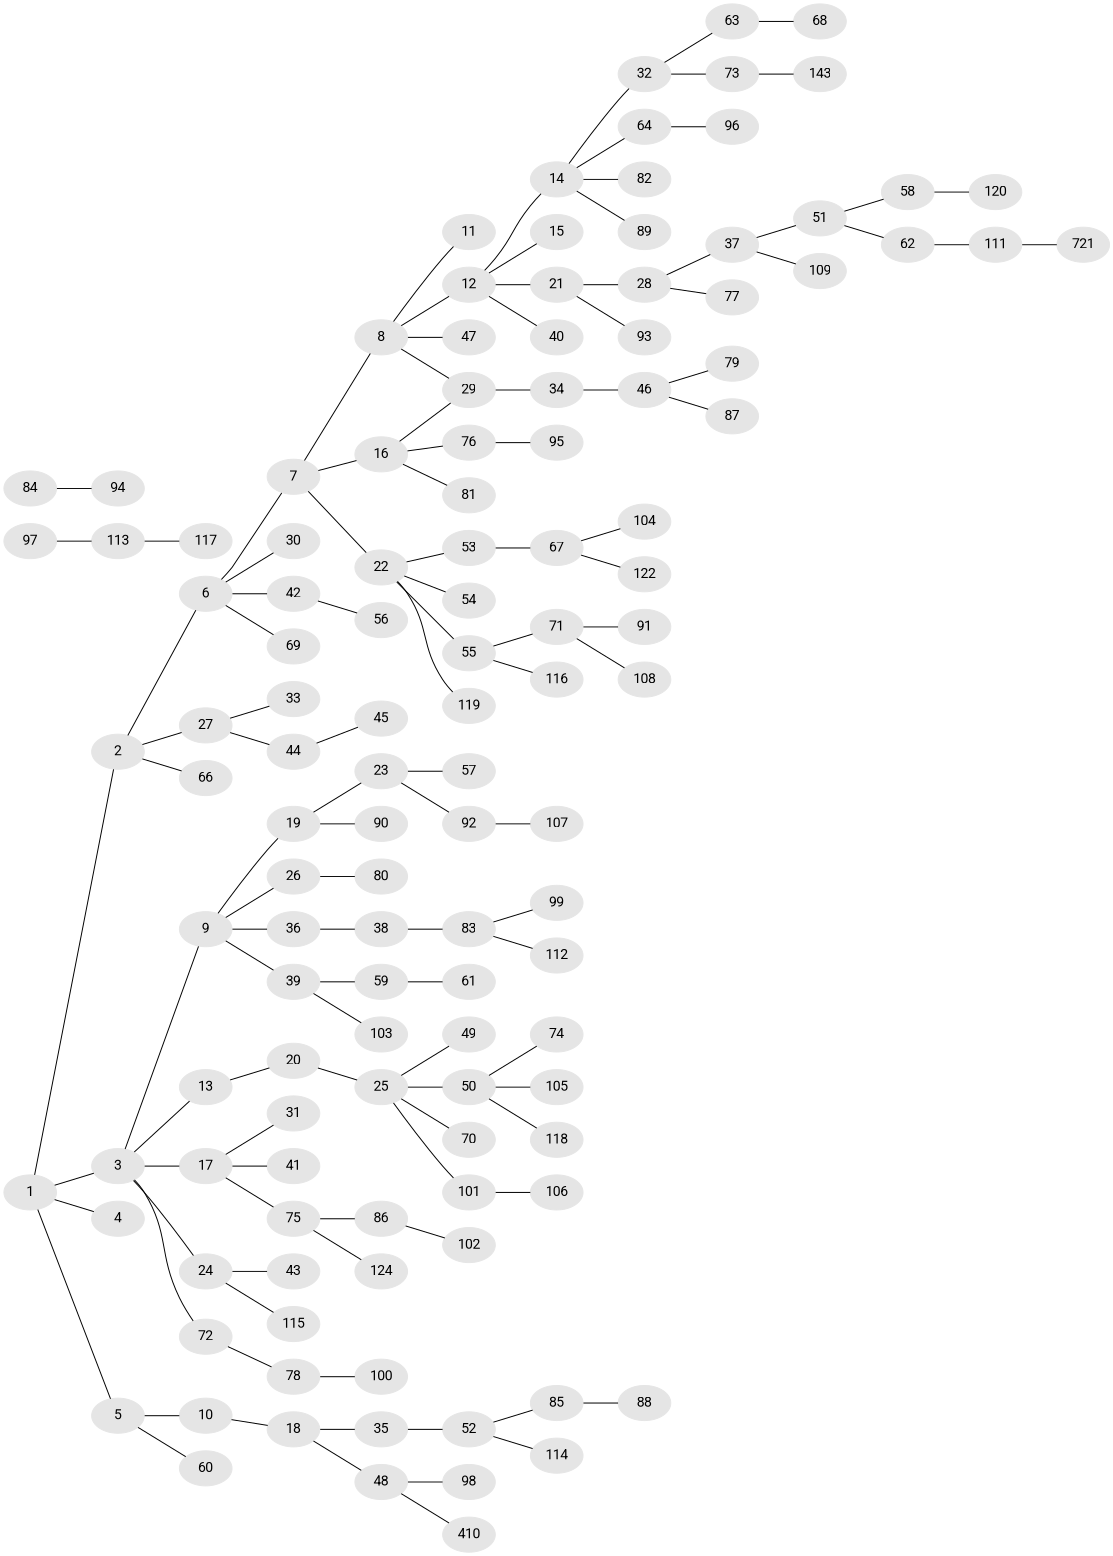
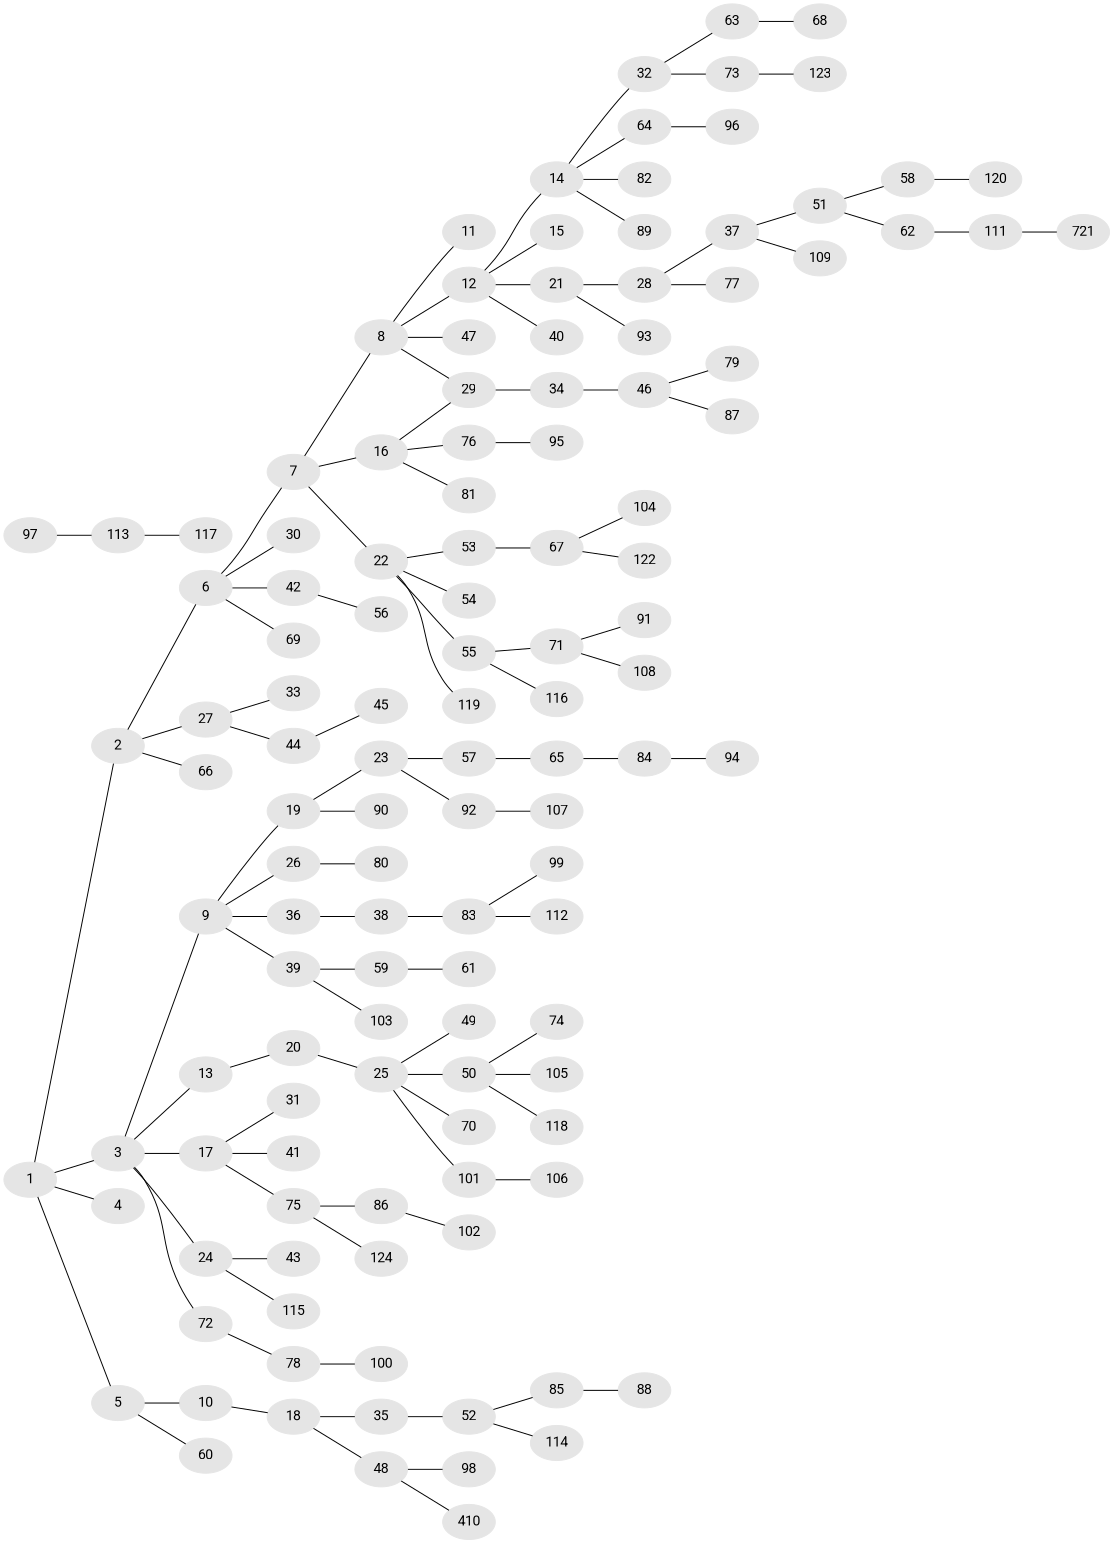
node "143": label "143" -> "123"
node "65": added
